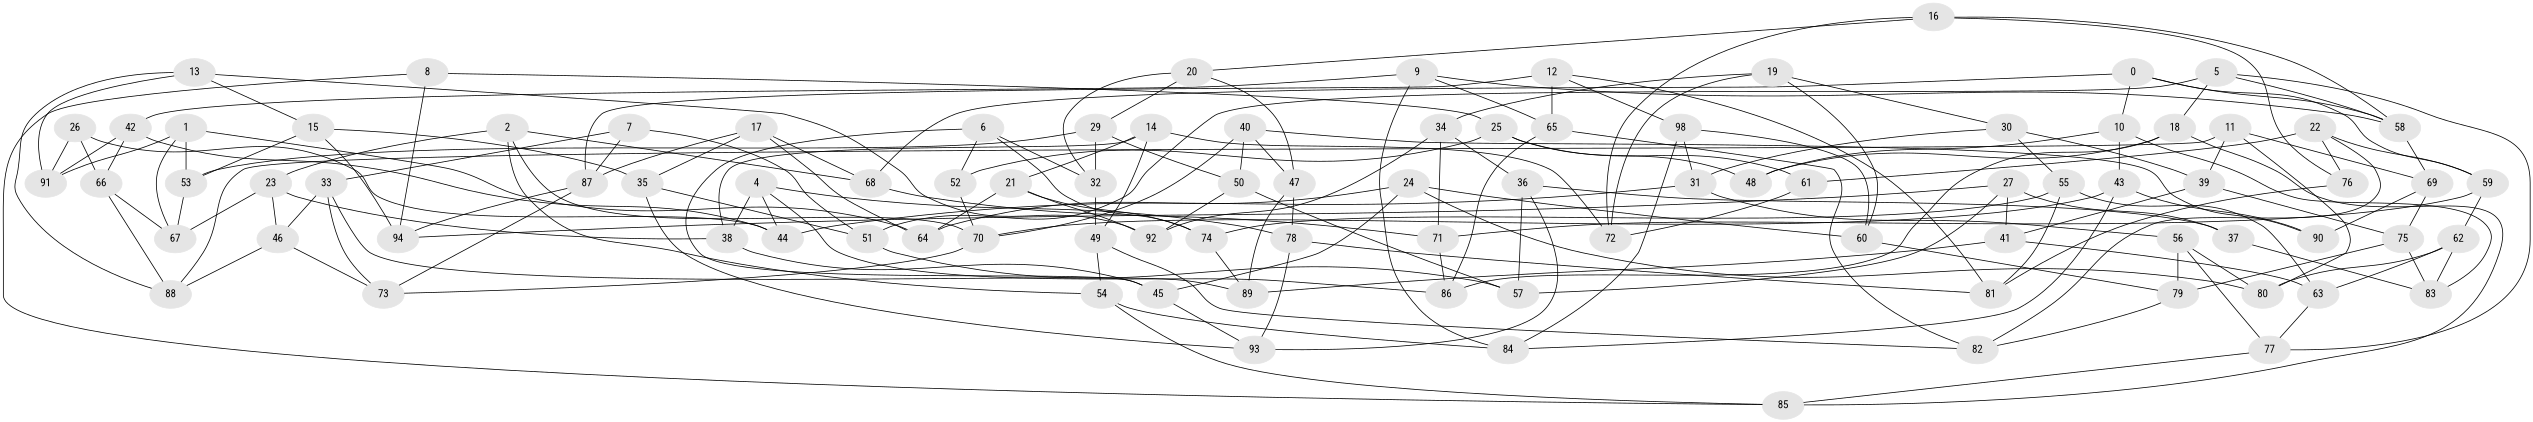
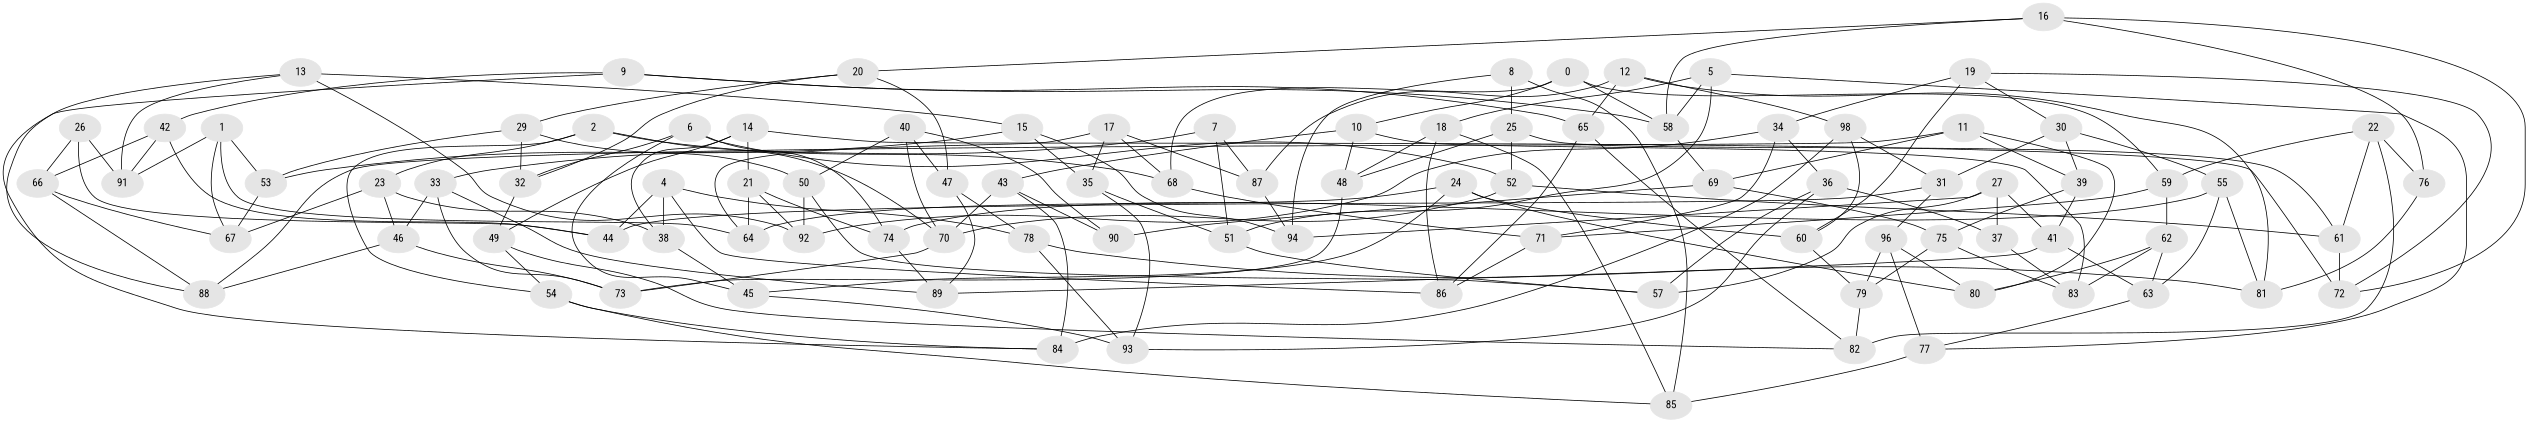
edge "52" -- "61": added
edge "87" -- "73": now "48" -- "73"
node "56": label "56" -> "96"
